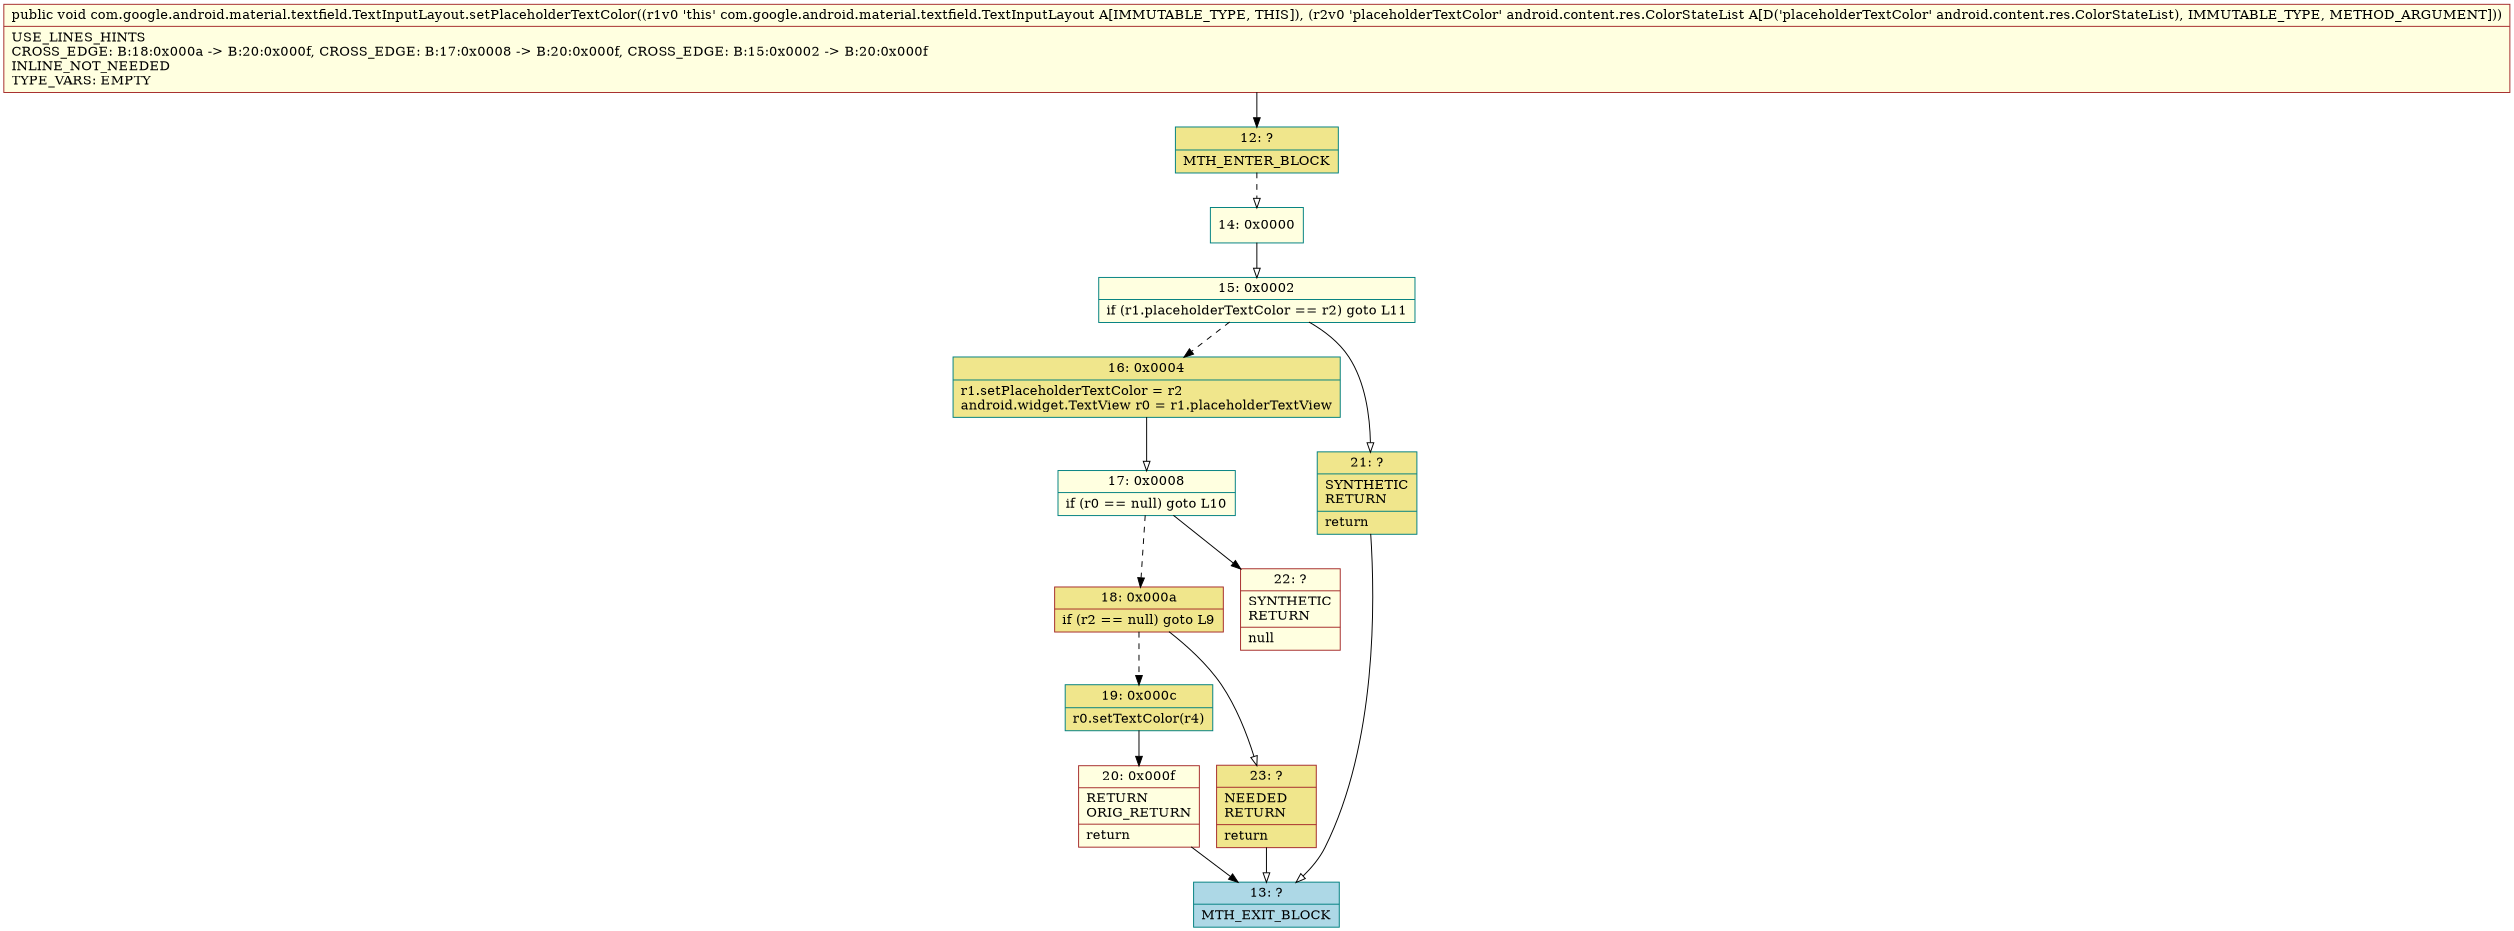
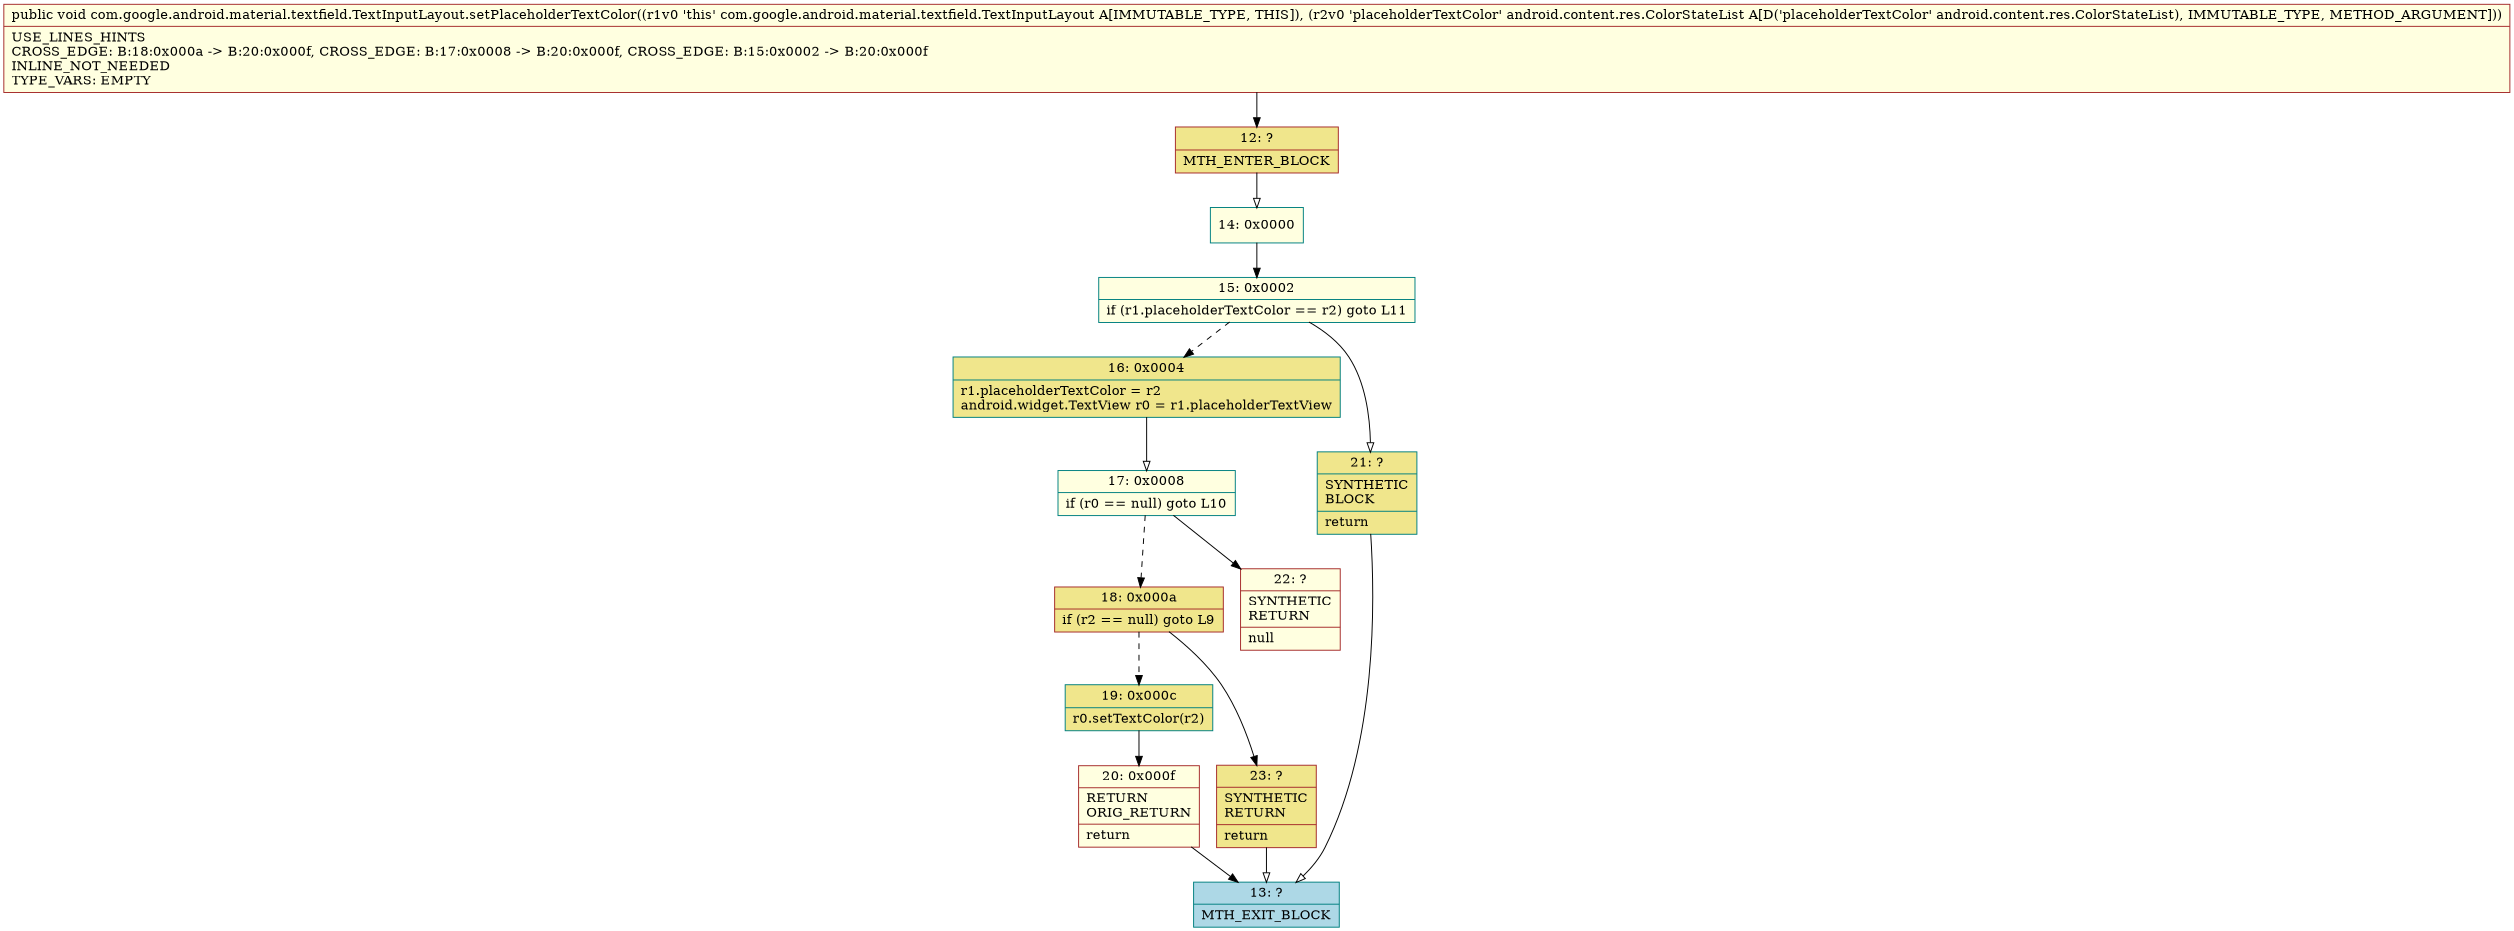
node "12: ?": color teal -> brown
edge "12: ?" -> "14: 0x0000": style dashed -> solid
edge "14: 0x0000" -> "15: 0x0002": arrowhead onormal -> normal
node "16: 0x0004": text "r1.setPlaceholderTextColor = r2" -> "r1.placeholderTextColor = r2"
node "21: ?": text "RETURN" -> "BLOCK"
edge "18: 0x000a" -> "23: ?": arrowhead onormal -> normal
node "19: 0x000c": text "r0.setTextColor(r4)" -> "r0.setTextColor(r2)"
node "23: ?": text "NEEDED" -> "SYNTHETIC"
